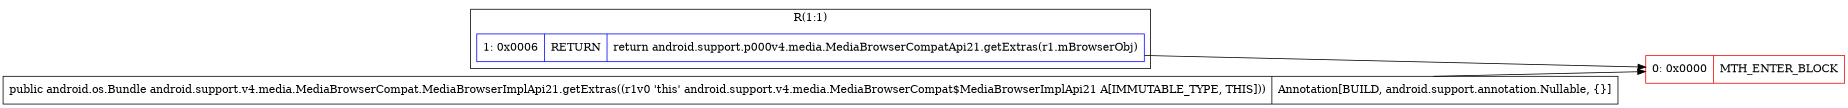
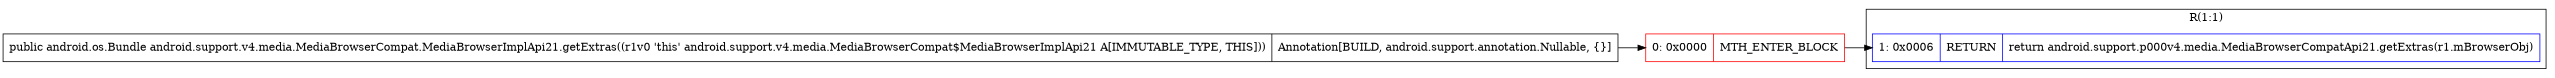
edge "1: 0x0006" -> "0: 0x0000": reversed
